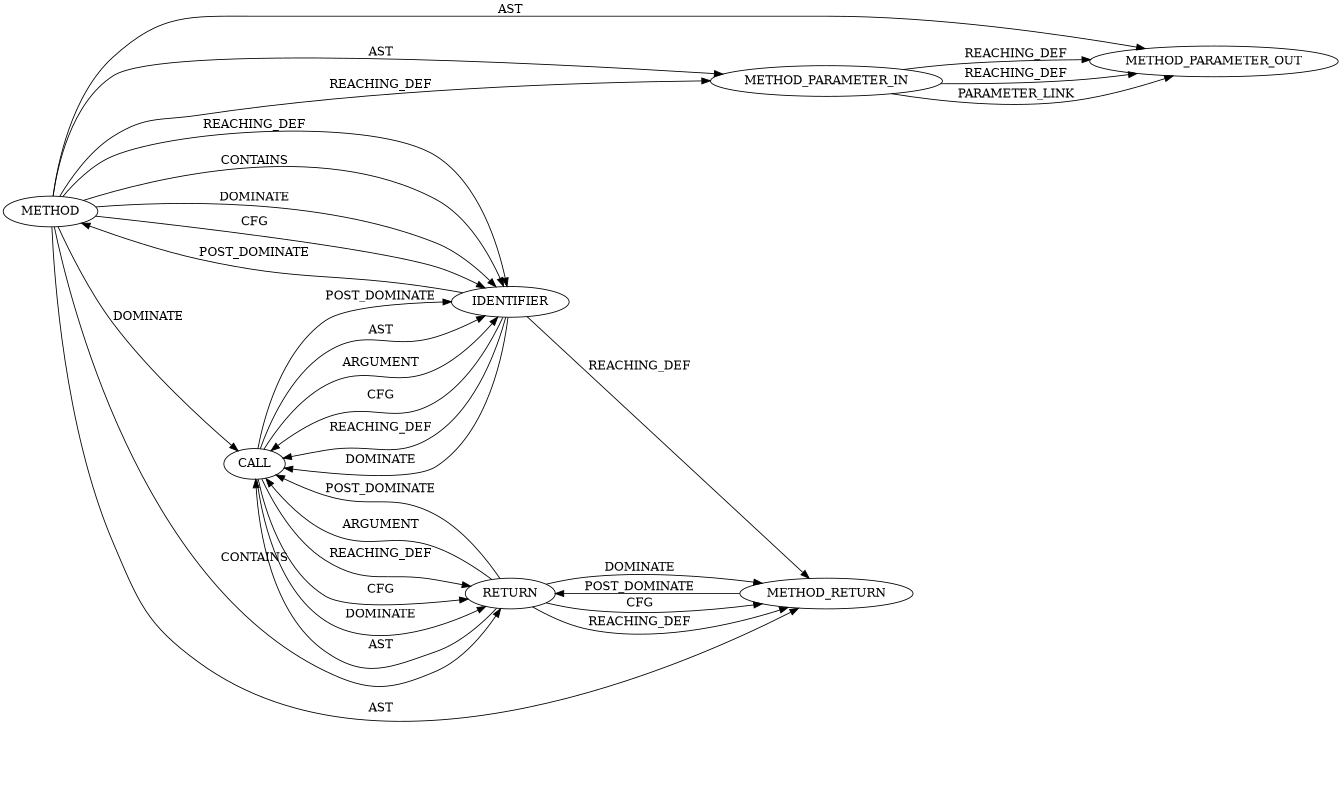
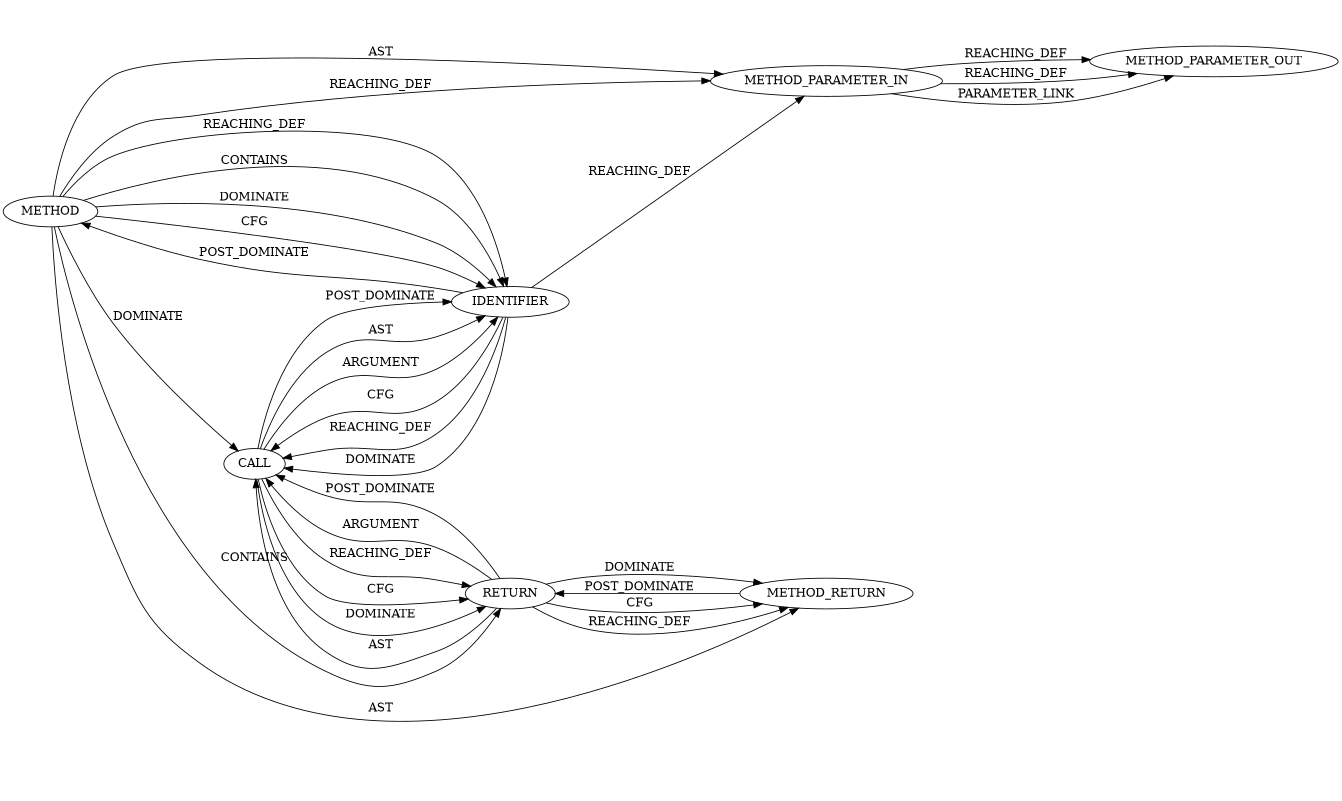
edge "METHOD" -> "METHOD_PARAMETER_OUT": removed, label "AST"
edge "IDENTIFIER" -> "METHOD_RETURN": now "IDENTIFIER" -> "METHOD_PARAMETER_IN"
